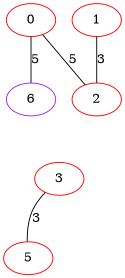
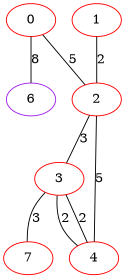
edge "0" -- "6": label "5" -> "8"
edge "1" -- "2": label "3" -> "2"
edge "2" -- "3": added, label "3"
node "5": label "5" -> "7"
node "4": added
